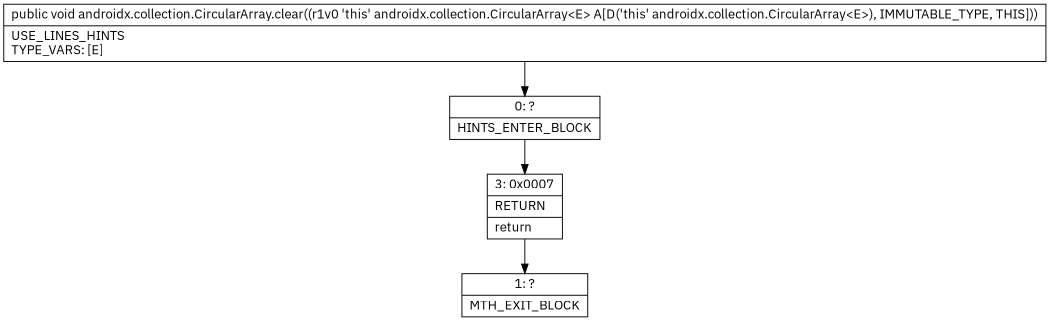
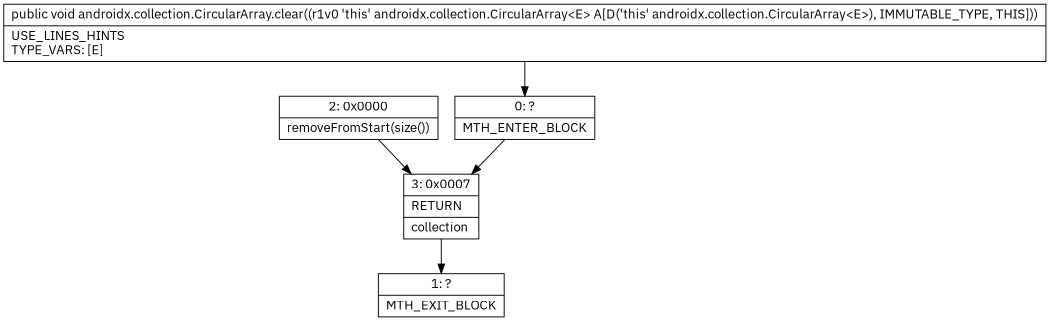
node "2: 0x0000": added
node "0: ?": text "HINTS_ENTER_BLOCK" -> "MTH_ENTER_BLOCK"
node "3: 0x0007": text "return" -> "collection"
